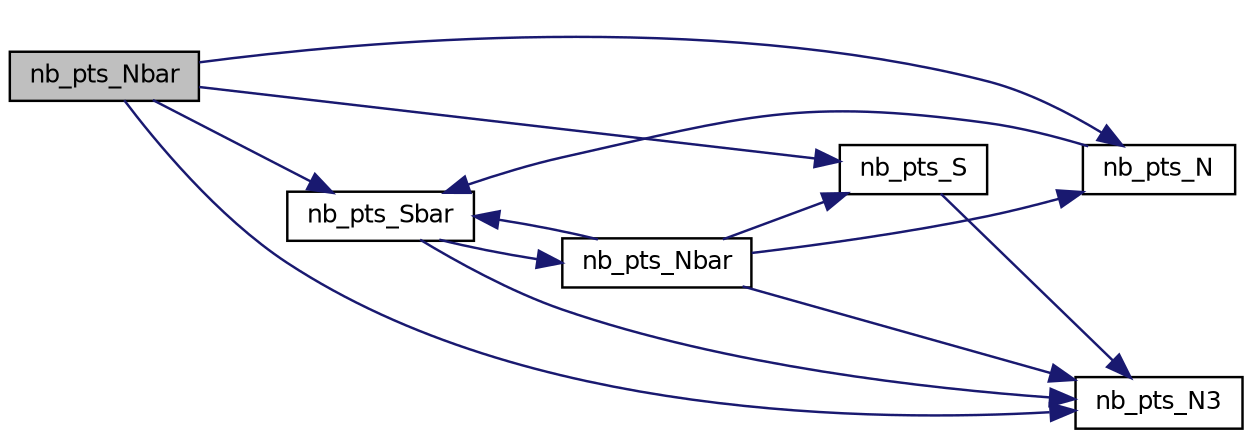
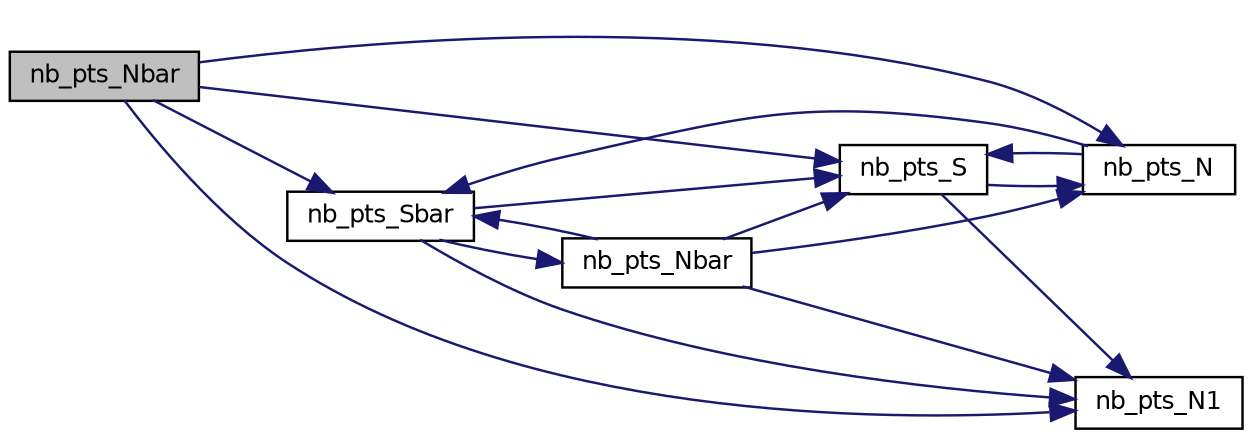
edge "nb_pts_N" -> "nb_pts_S": added
edge "nb_pts_S" -> "nb_pts_N": added
edge "nb_pts_Sbar" -> "nb_pts_S": added
node "nb_pts_N3": label "nb_pts_N3" -> "nb_pts_N1"
